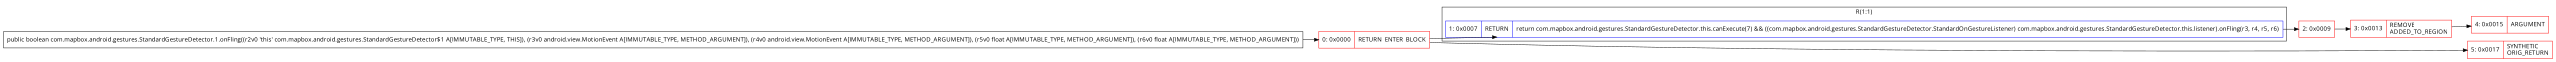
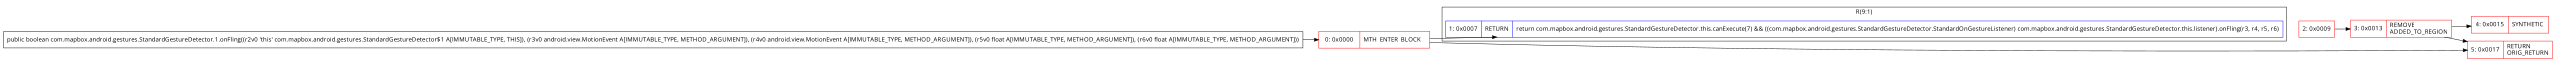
cluster "R(1:1)": label "R(1:1)" -> "R(9:1)"
node "4: 0x0015": text "ARGUMENT" -> "SYNTHETIC"
edge "1: 0x0007" -> "2: 0x0009": removed
edge "3: 0x0013" -> "5: 0x0017": added
node "0: 0x0000": text "RETURN_ENTER_BLOCK" -> "MTH_ENTER_BLOCK"
node "5: 0x0017": text "SYNTHETIC" -> "RETURN"
